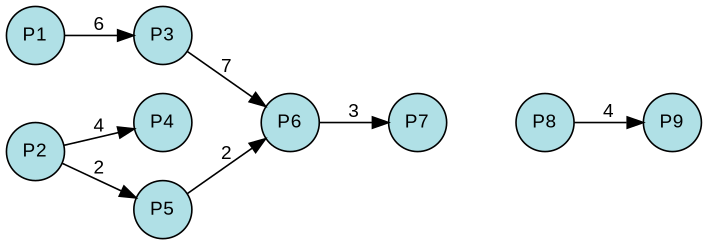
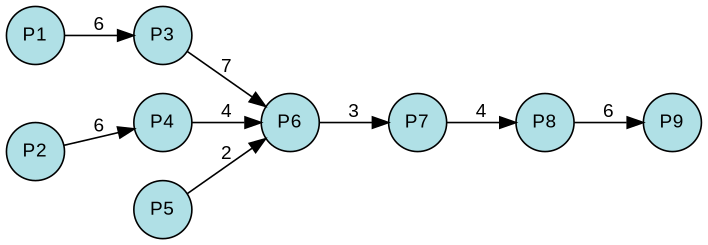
edge "P8" -> "P9": label "4" -> "6"
edge "P4" -> "P6": added, label "4"
edge "P7" -> "P8": added, label "4"
edge "P2" -> "P4": label "4" -> "6"
edge "P2" -> "P5": removed, label "2"
